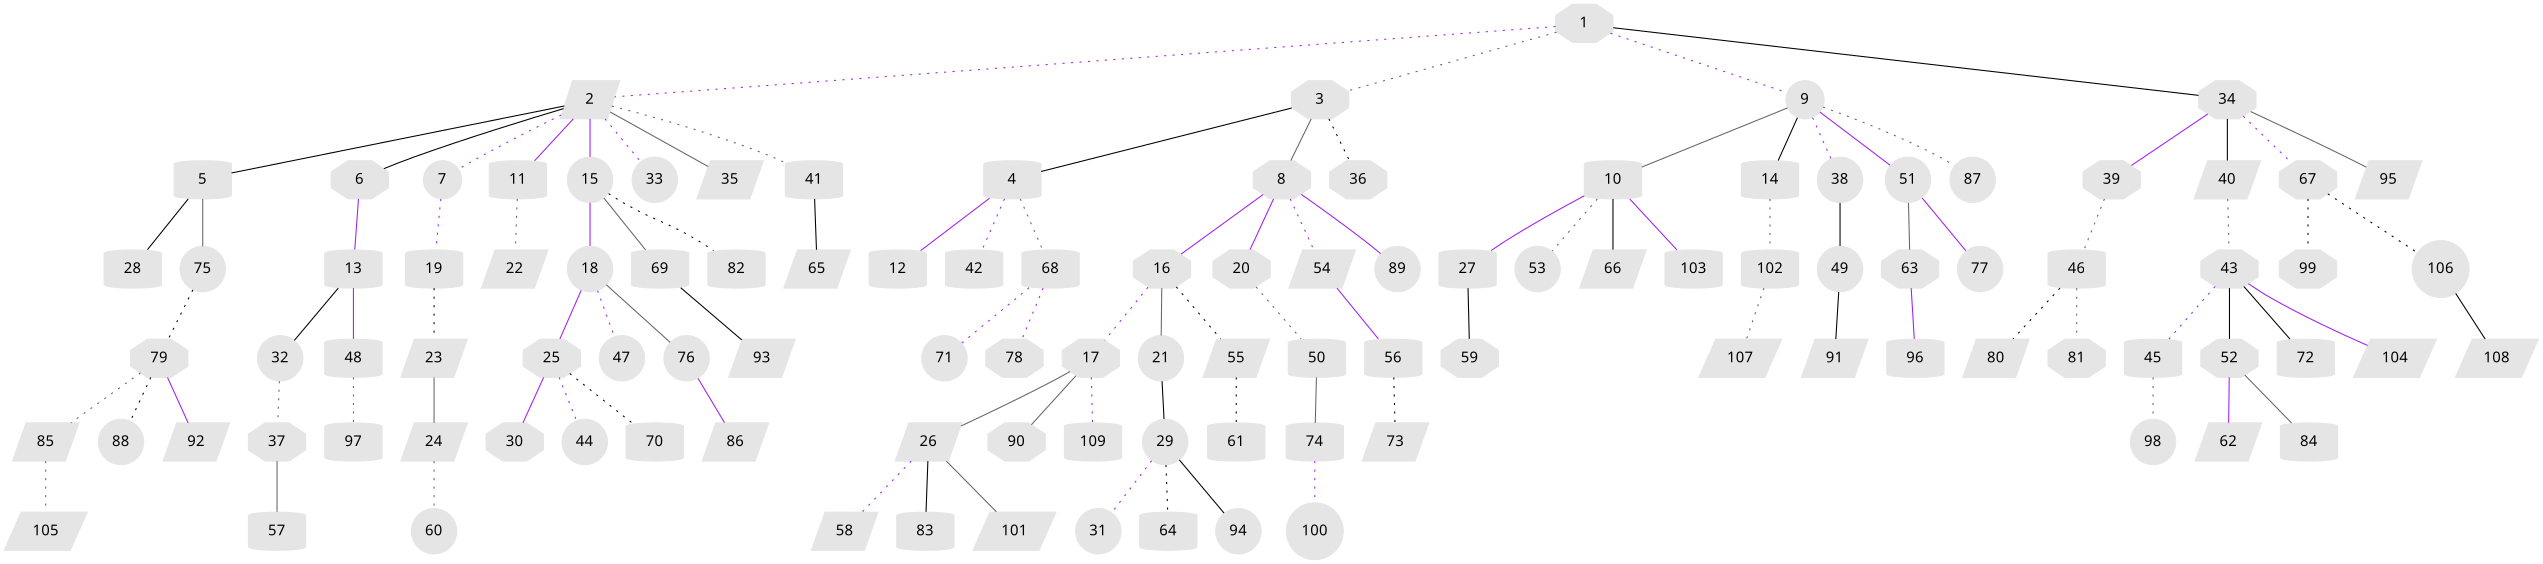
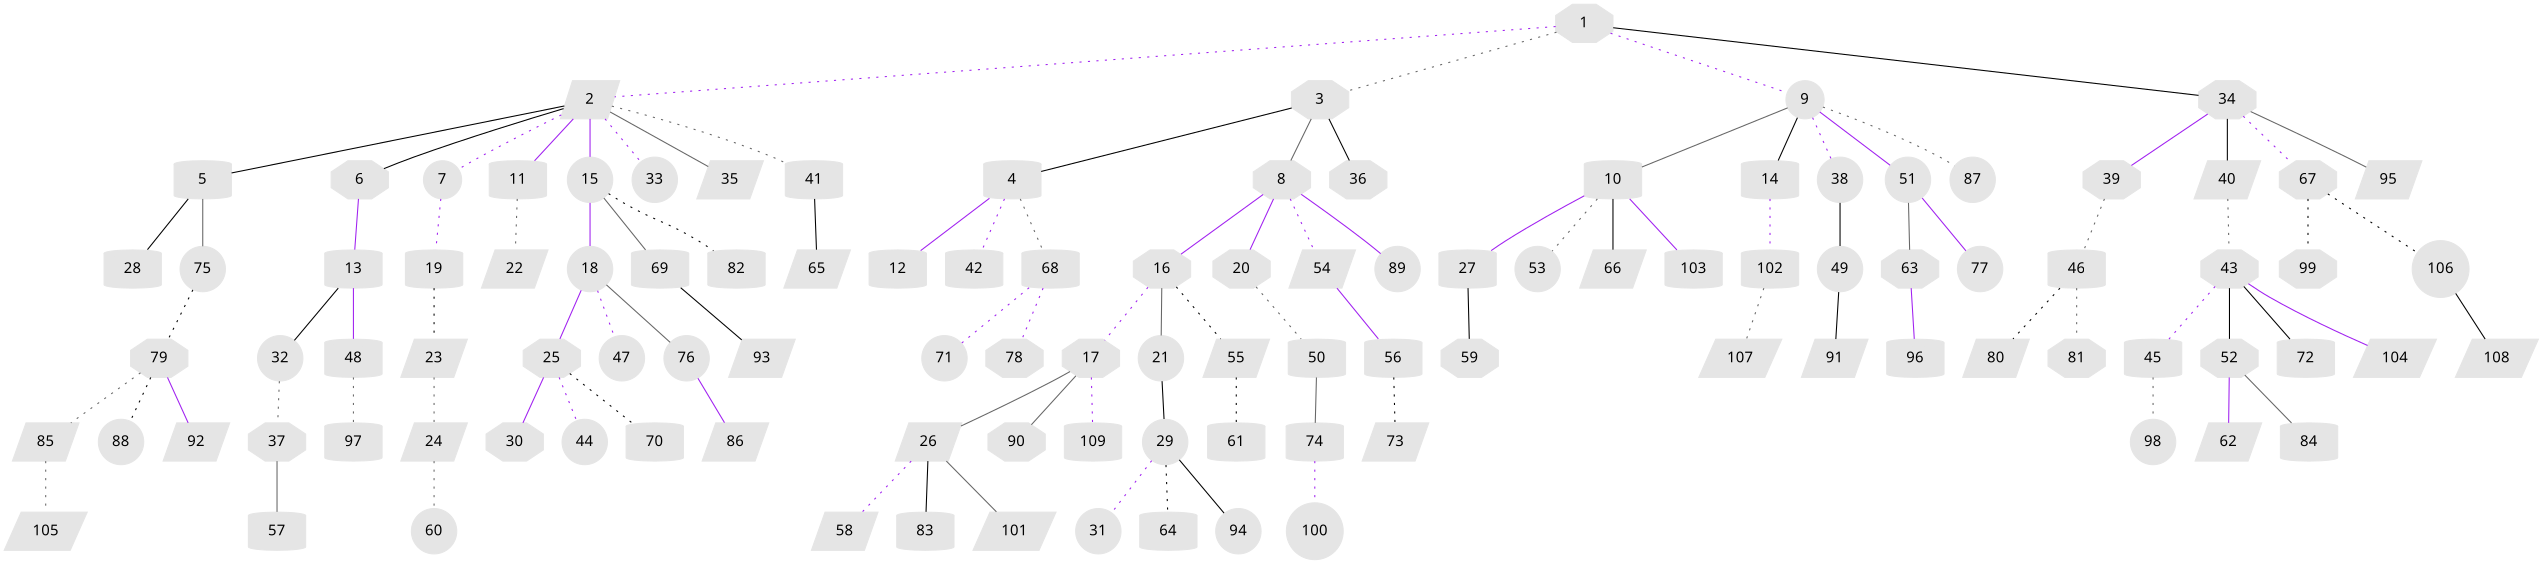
edge "3" -- "36": style dotted -> solid
edge "14" -- "102": color gray40 -> purple
edge "23" -- "24": style solid -> dotted
